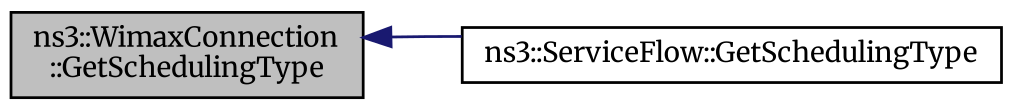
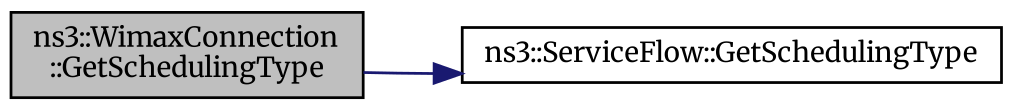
edge "ns3::ServiceFlow::GetSchedulingType" -> "ns3::WimaxConnection ::GetSchedulingType": reversed
